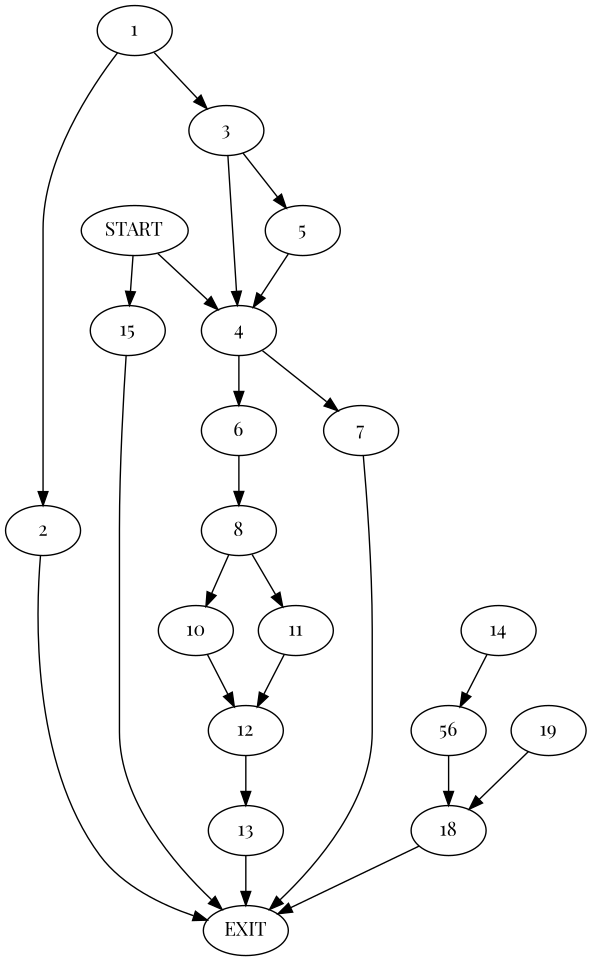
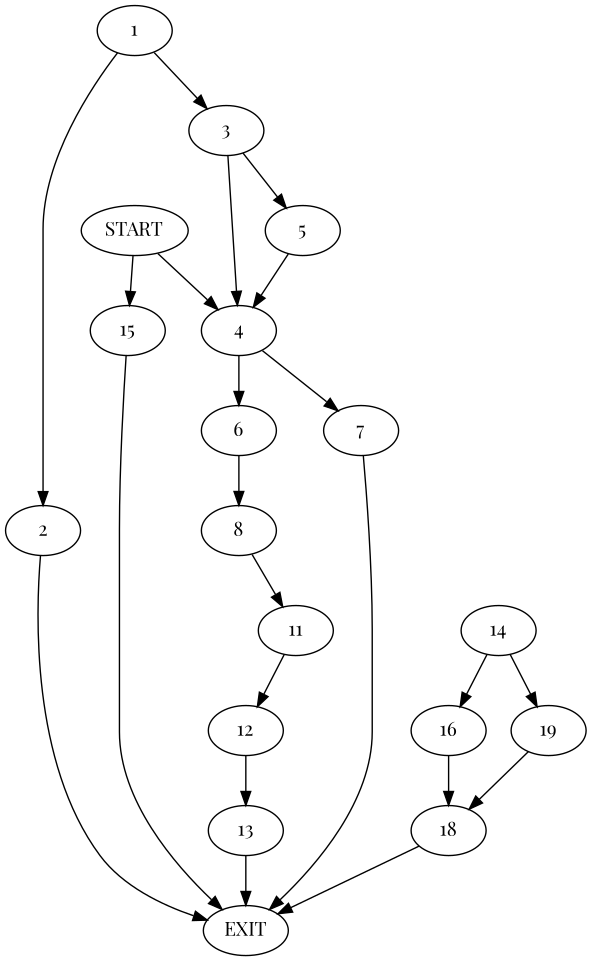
node "10": removed
edge "14" -> "19": added
node "56": label "56" -> "16"
